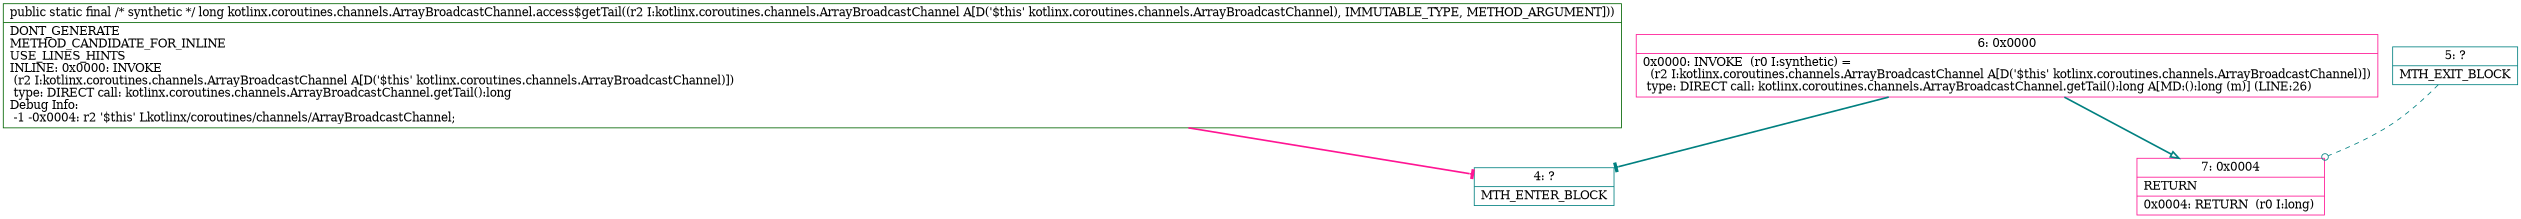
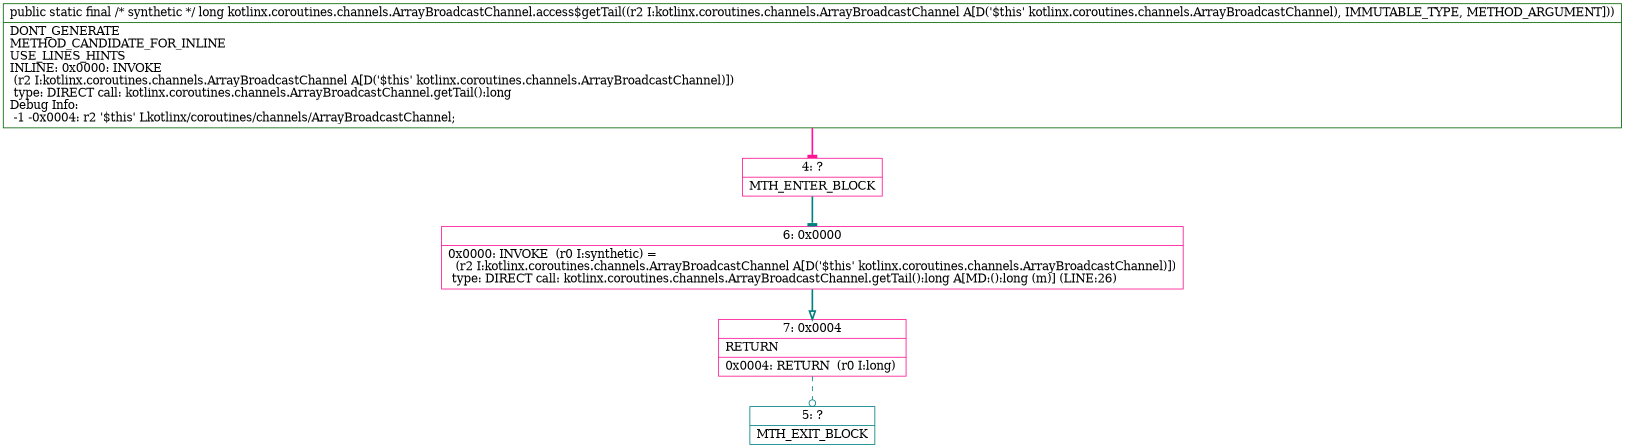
edge "5: ?" -> "7: 0x0004": reversed
edge "6: 0x0000" -> "4: ?": reversed
node "4: ?": color teal -> deeppink
